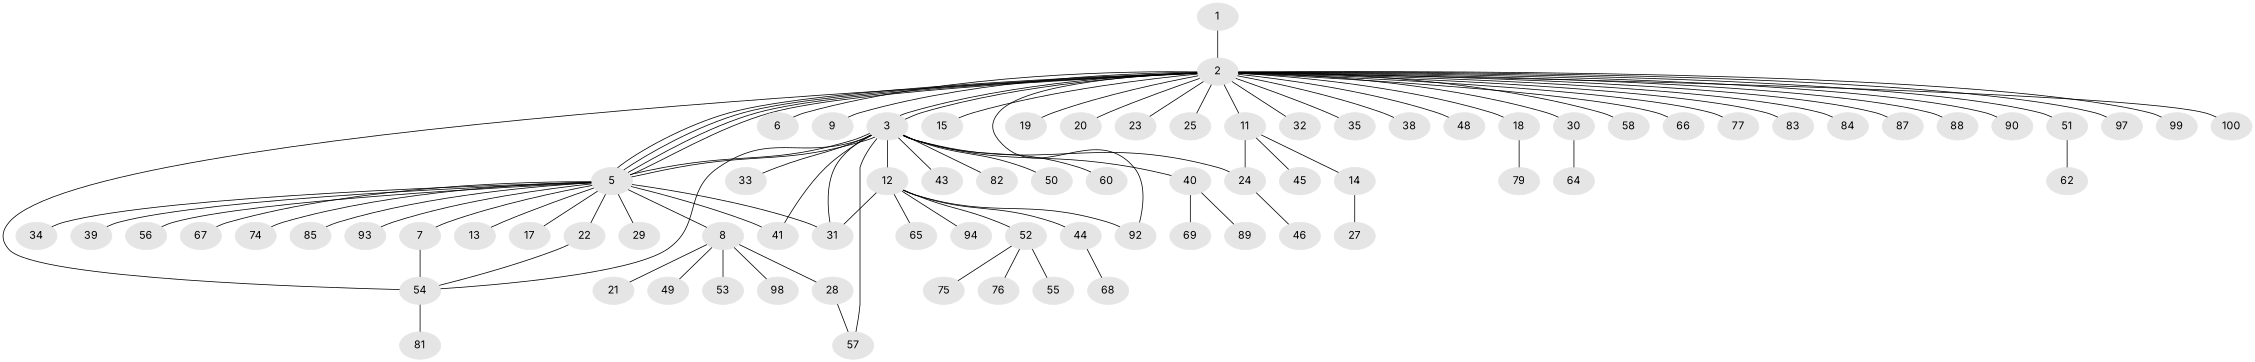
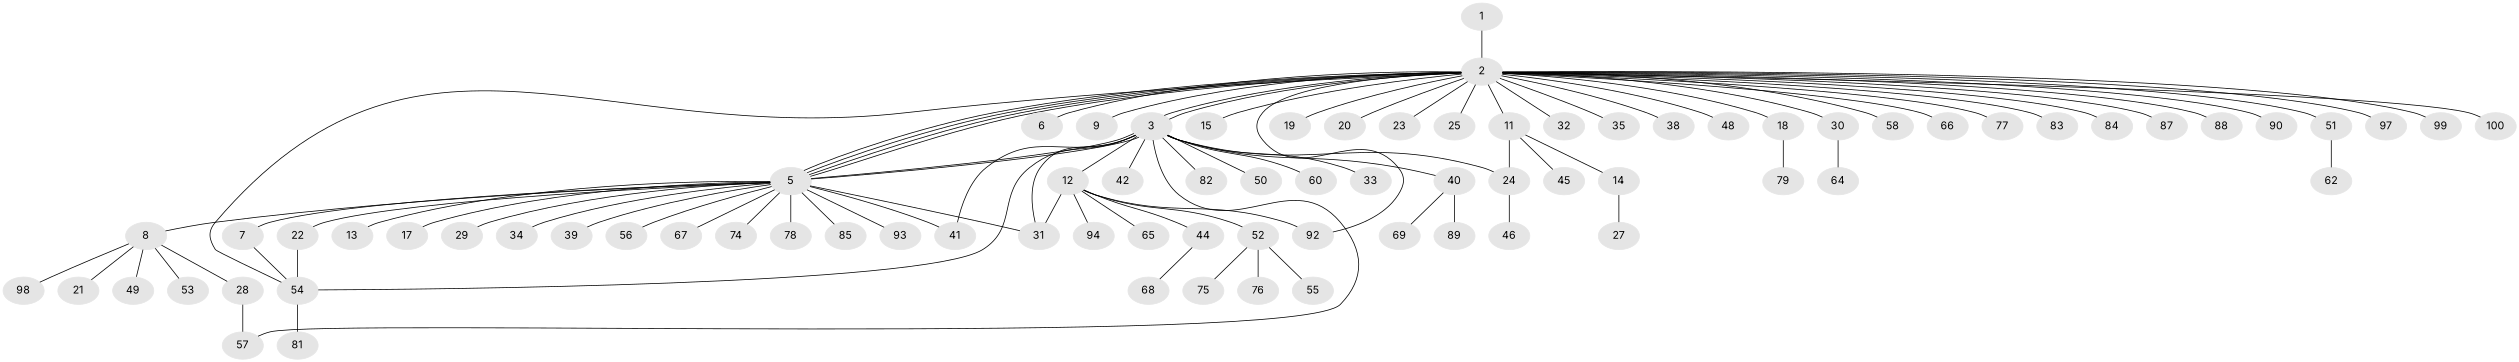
node "43": label "43" -> "42"
node "78": added
